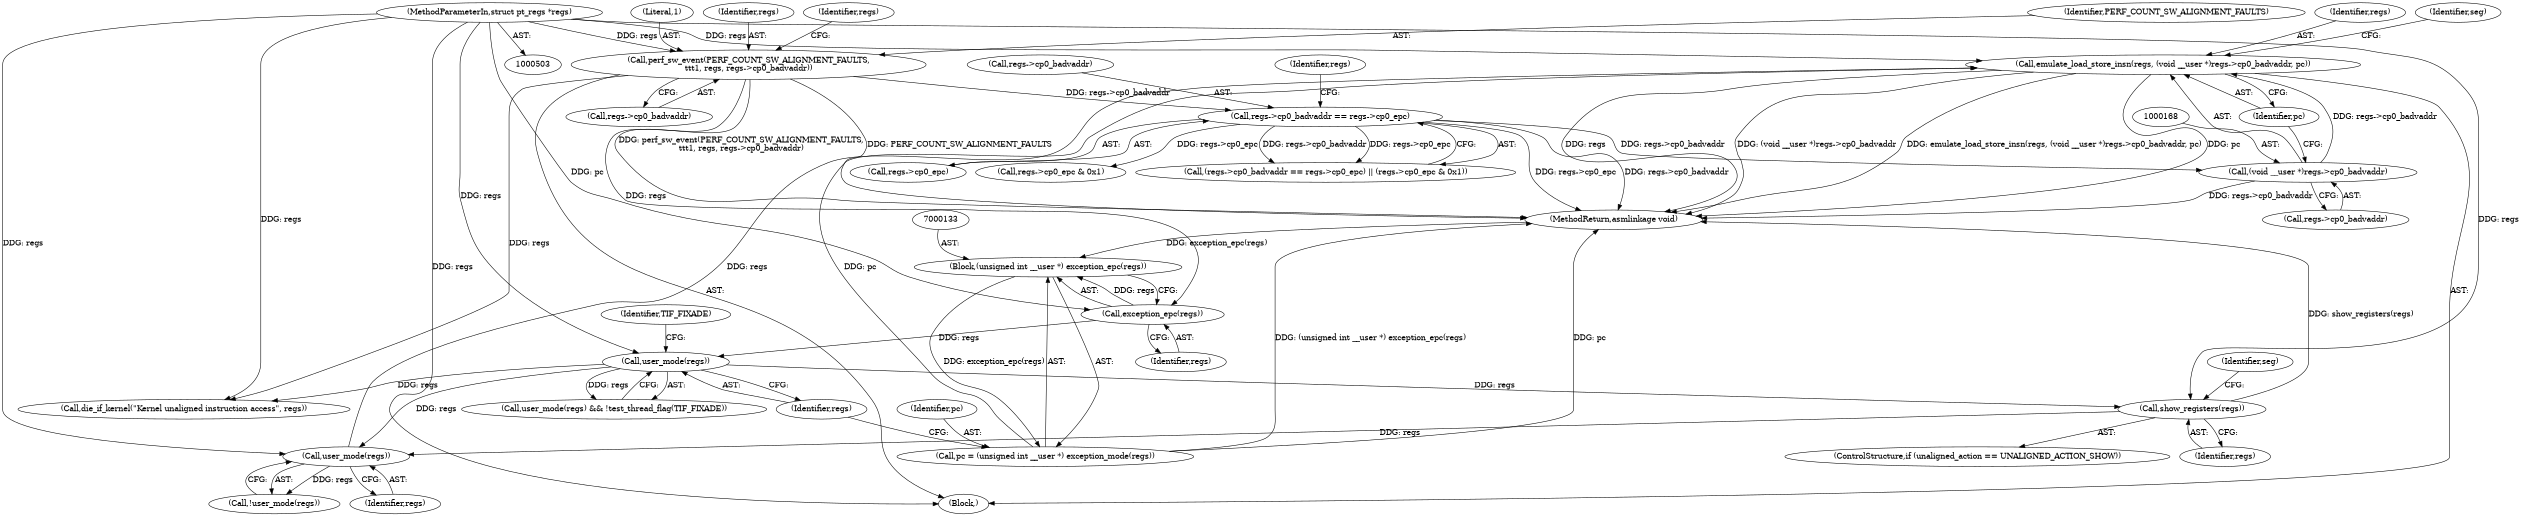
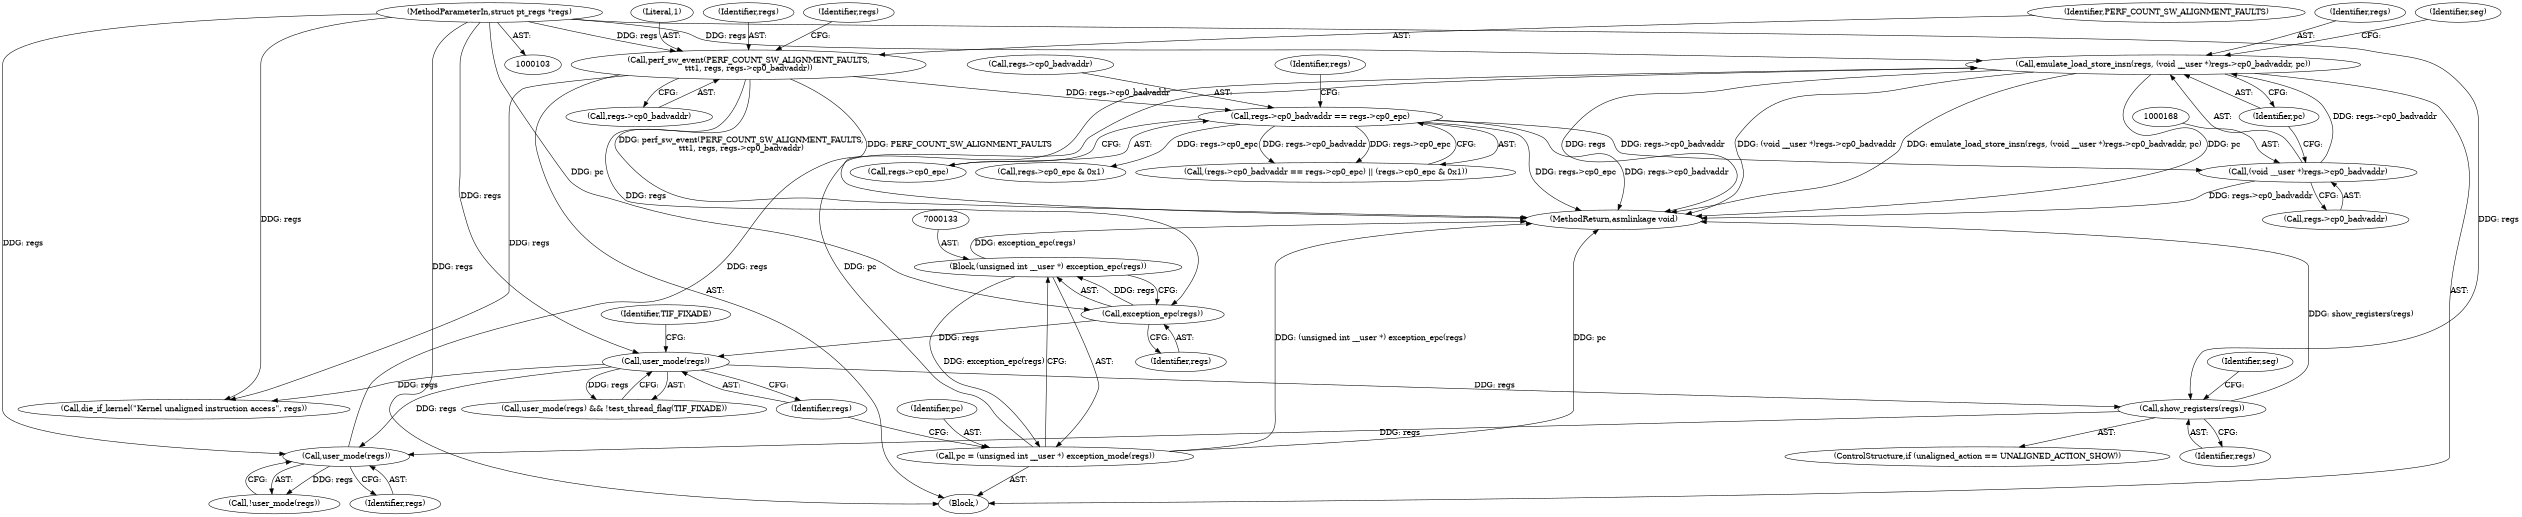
node "1000503": label "1000503" -> "1000103"
edge "(Call,regs->cp0_badvaddr == regs->cp0_epc)" -> "(Call,regs->cp0_epc)": label "AST: " -> "CFG: "
edge "(MethodReturn,asmlinkage void)" -> "(Block,(unsigned int __user *) exception_epc(regs))": reversed
edge "(Call,pc = (unsigned int __user *) exception_mode(regs))" -> "(Block,(unsigned int __user *) exception_epc(regs))": label "AST: " -> "CFG: "
edge "(Call,pc = (unsigned int __user *) exception_mode(regs))" -> "(Block,)": added, label "AST:"
